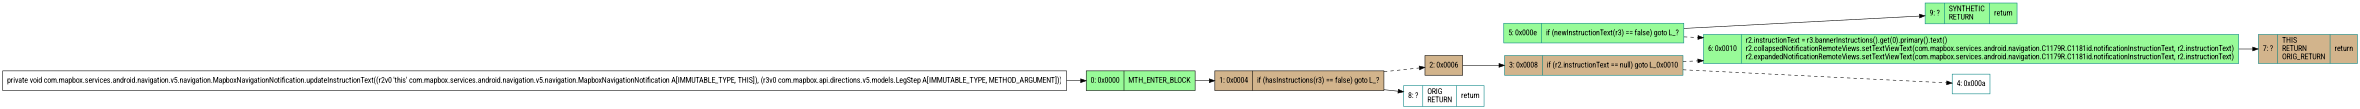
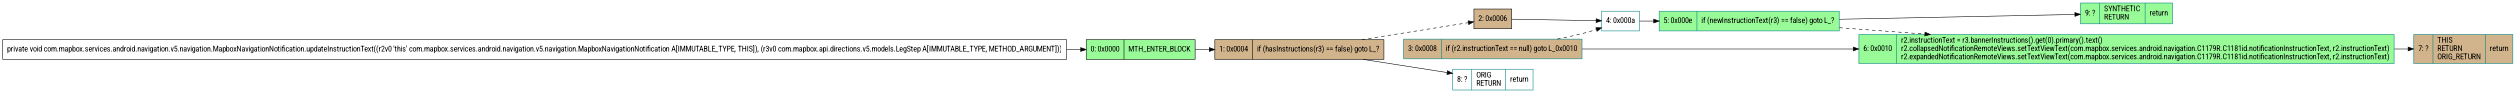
edge "4: 0x000a" -> "5: 0x000e": added
edge "3: 0x0008" -> "6: 0x0010": style dashed -> solid
edge "2: 0x0006" -> "3: 0x0008": now "2: 0x0006" -> "4: 0x000a"
